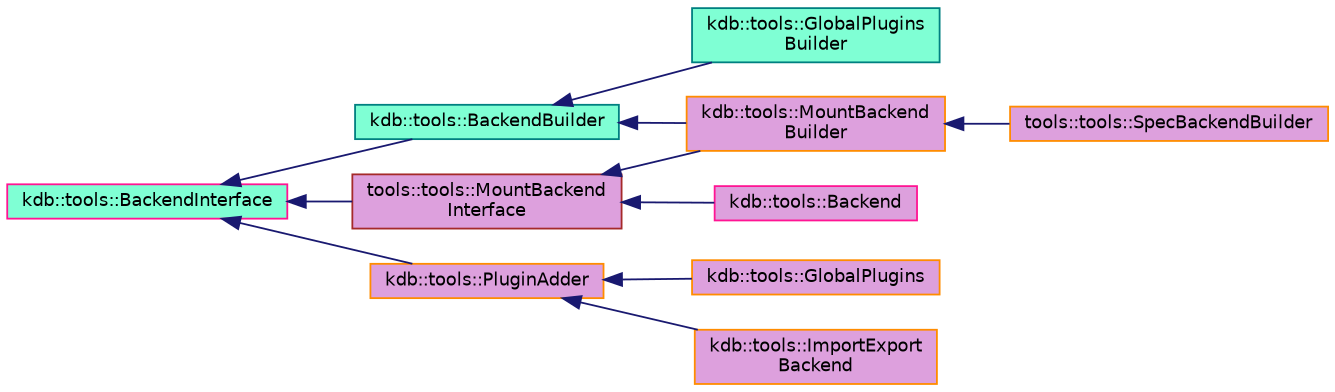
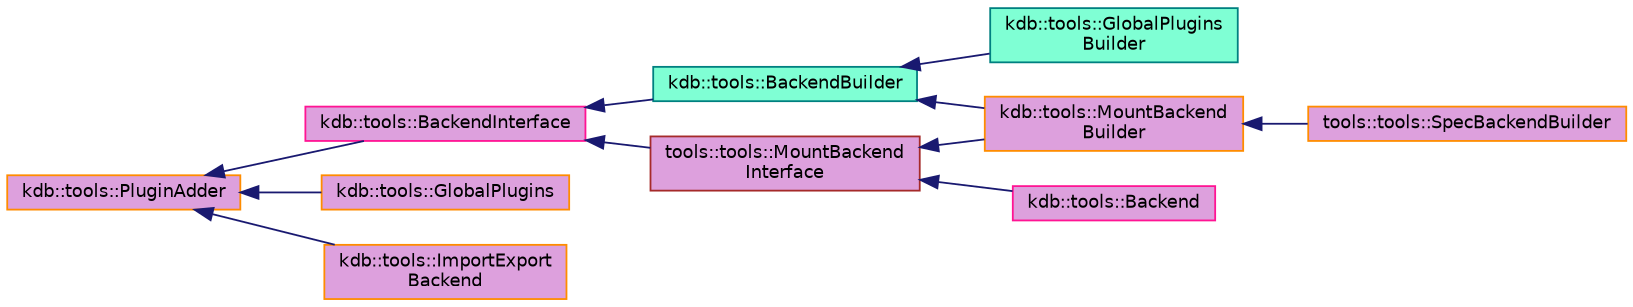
node "kdb::tools::BackendInterface": fillcolor aquamarine -> plum
edge "kdb::tools::PluginAdder" -> "kdb::tools::BackendInterface": reversed
